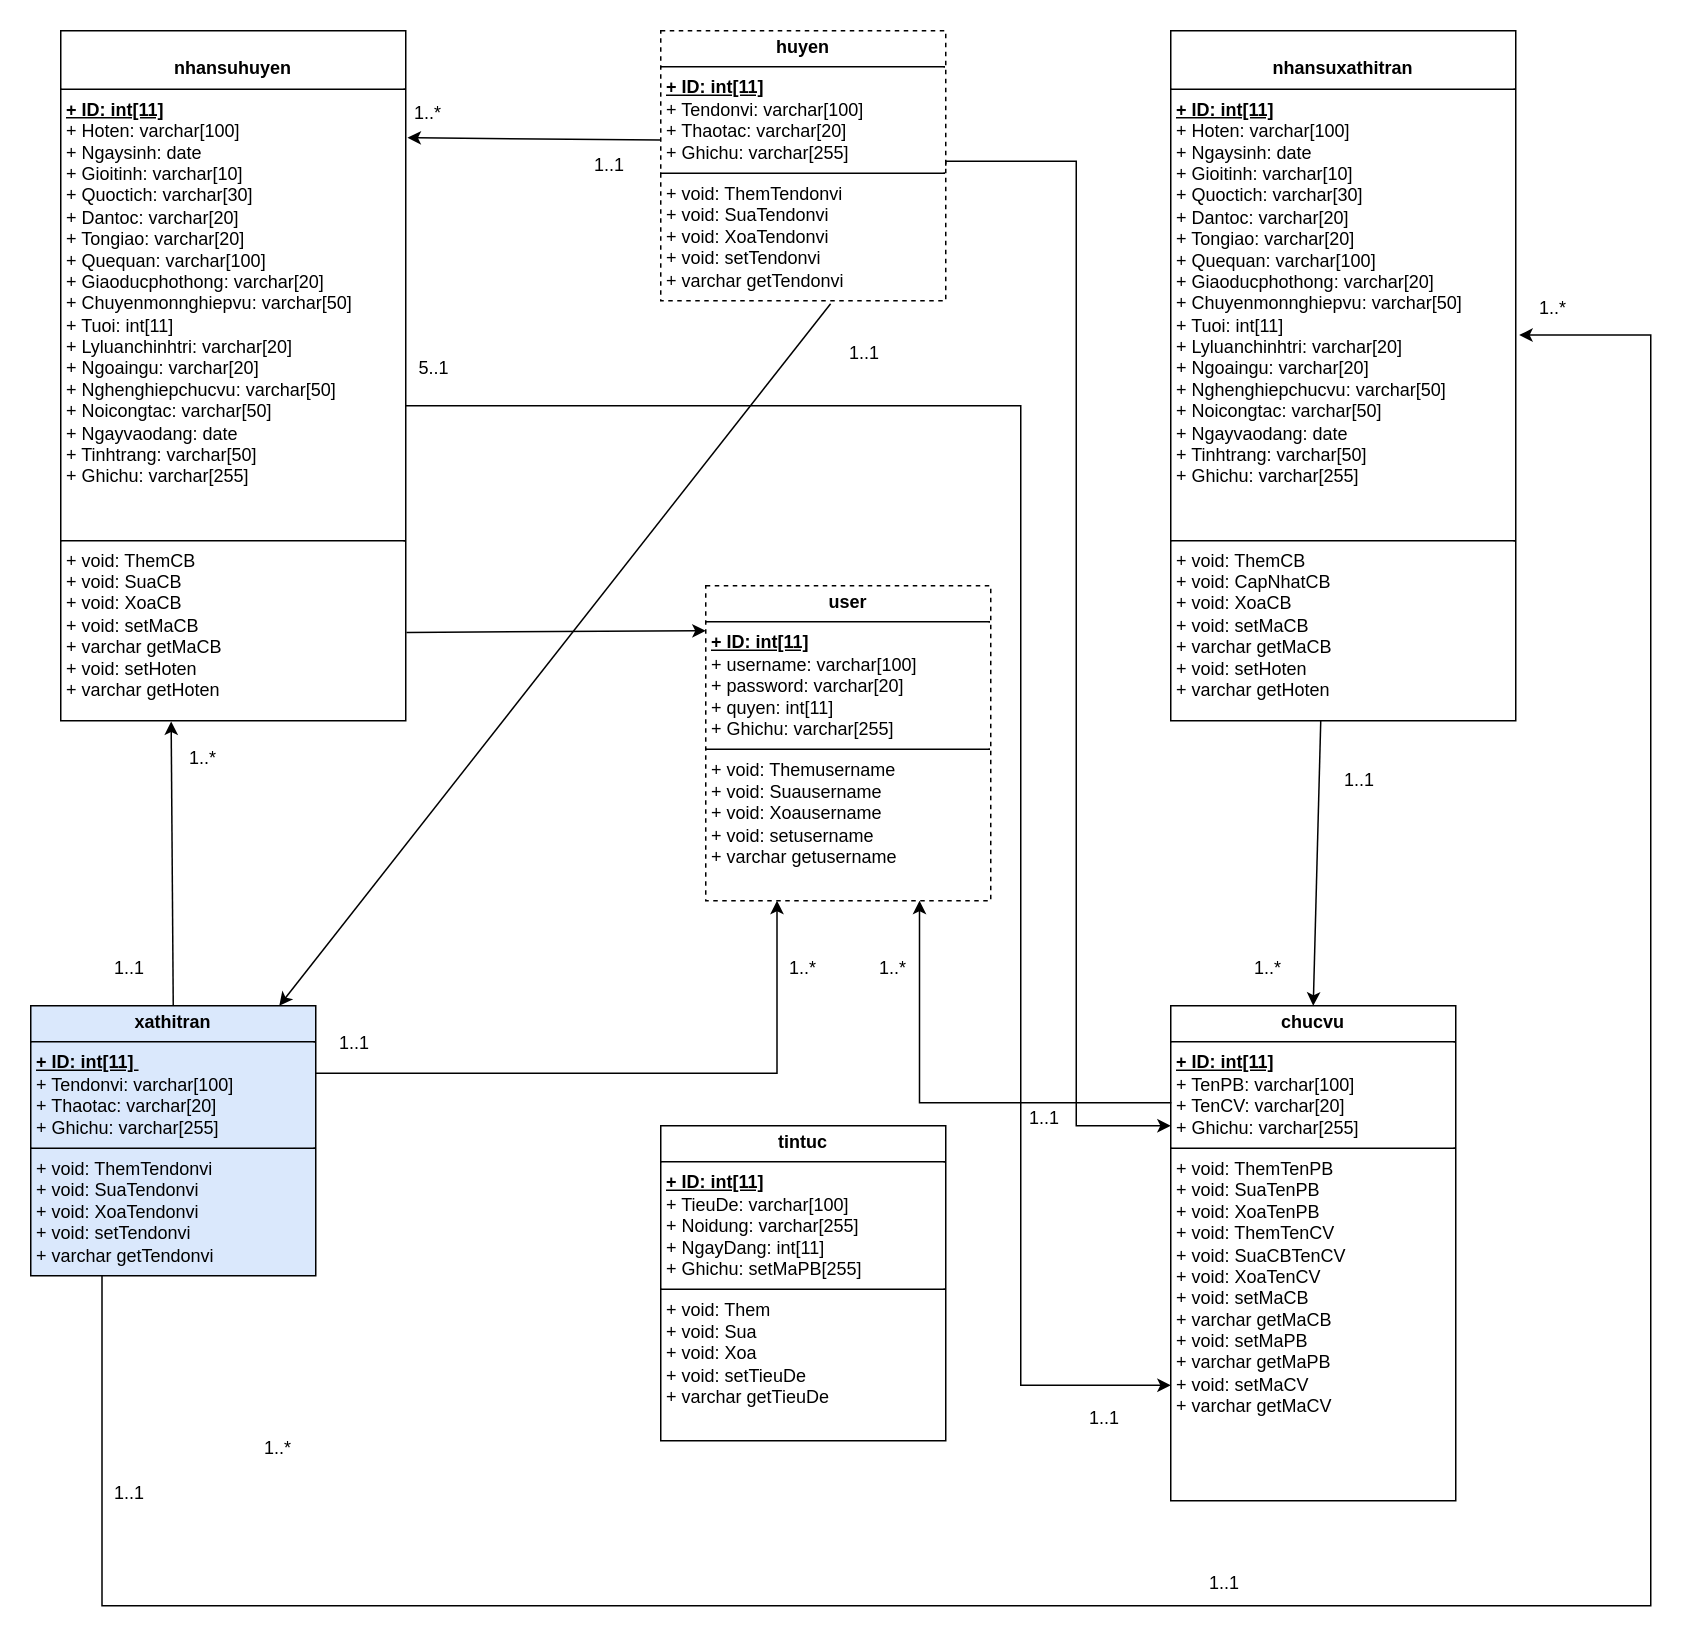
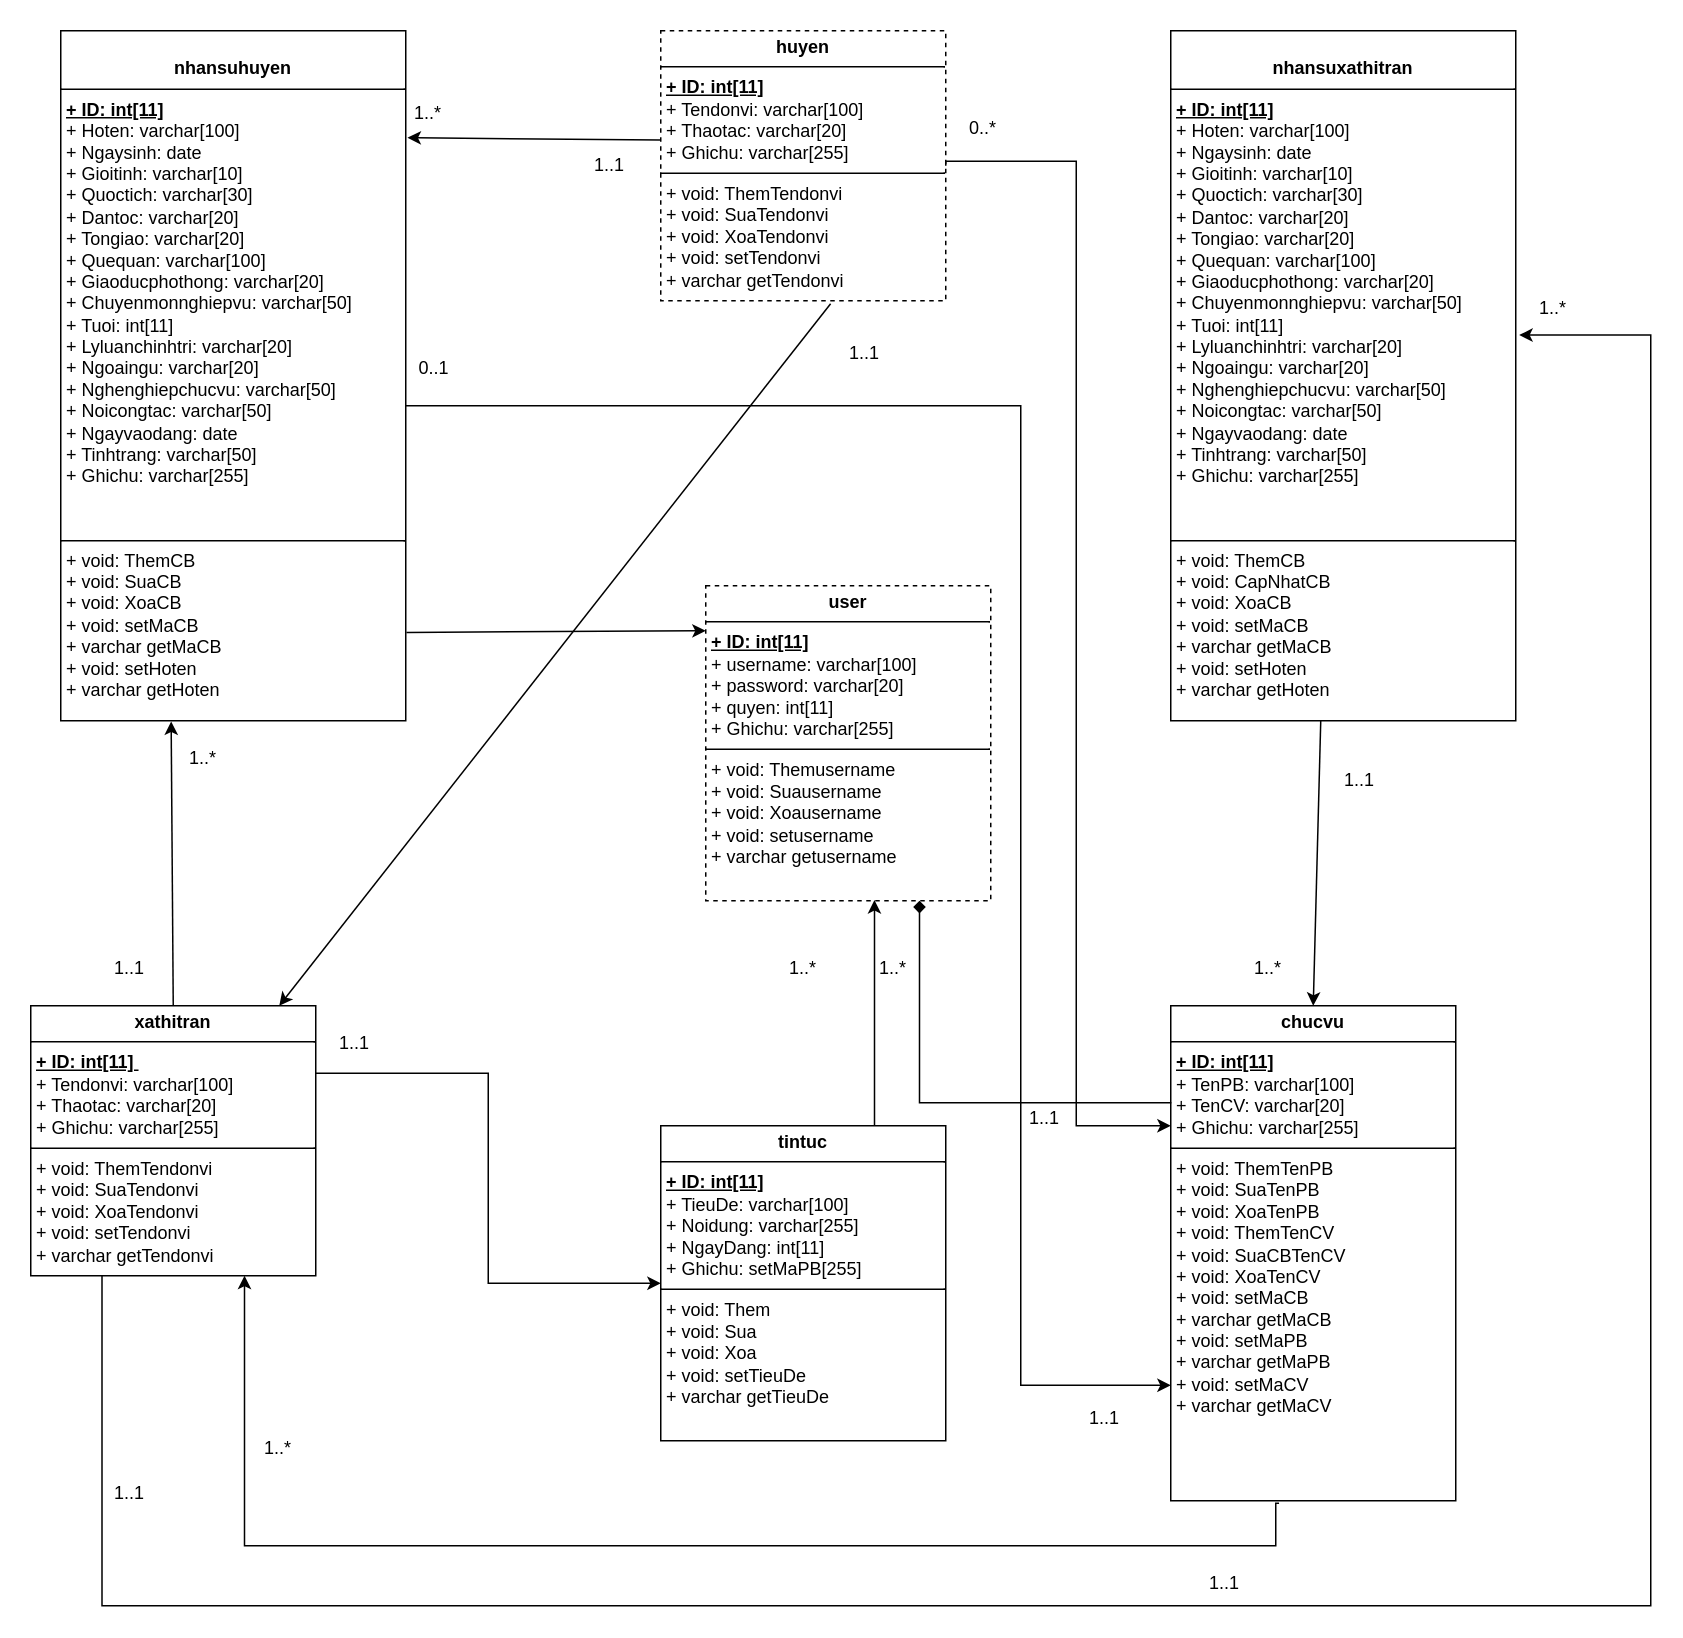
node "0..*": added
node "5..1": label "5..1" -> "0..1"
edge "chucvu + ID: int[11] + TenPB: varchar[100] + TenCV: varchar[20] + Ghichu: varchar[255] + void: ThemTenPB + void: SuaTenPB + void: XoaTenPB + void: ThemTenCV + void: SuaCBTenCV + void: XoaTenCV + void: setMaCB + varchar getMaCB + void: setMaPB + varchar getMaPB + void: setMaCV + varchar getMaCV" -> "user + ID: int[11] + username: varchar[100] + password: varchar[20] + quyen: int[11] + Ghichu: varchar[255] + void: Themusername + void: Suausername + void: Xoausername + void: setusername + varchar getusername": arrowhead classic -> diamond
edge "tintuc + ID: int[11] + TieuDe: varchar[100] + Noidung: varchar[255] + NgayDang: int[11] + Ghichu: setMaPB[255] + void: Them + void: Sua + void: Xoa + void: setTieuDe + varchar getTieuDe" -> "user + ID: int[11] + username: varchar[100] + password: varchar[20] + quyen: int[11] + Ghichu: varchar[255] + void: Themusername + void: Suausername + void: Xoausername + void: setusername + varchar getusername": added
edge "xathitran + ID: int[11] + Tendonvi: varchar[100] + Thaotac: varchar[20] + Ghichu: varchar[255] + void: ThemTendonvi + void: SuaTendonvi + void: XoaTendonvi + void: setTendonvi + varchar getTendonvi" -> "user + ID: int[11] + username: varchar[100] + password: varchar[20] + quyen: int[11] + Ghichu: varchar[255] + void: Themusername + void: Suausername + void: Xoausername + void: setusername + varchar getusername": now "xathitran + ID: int[11] + Tendonvi: varchar[100] + Thaotac: varchar[20] + Ghichu: varchar[255] + void: ThemTendonvi + void: SuaTendonvi + void: XoaTendonvi + void: setTendonvi + varchar getTendonvi" -> "tintuc + ID: int[11] + TieuDe: varchar[100] + Noidung: varchar[255] + NgayDang: int[11] + Ghichu: setMaPB[255] + void: Them + void: Sua + void: Xoa + void: setTieuDe + varchar getTieuDe"
node "xathitran + ID: int[11] + Tendonvi: varchar[100] + Thaotac: varchar[20] + Ghichu: varchar[255] + void: ThemTendonvi + void: SuaTendonvi + void: XoaTendonvi + void: setTendonvi + varchar getTendonvi": fillcolor #dae8fc -> #ffffff
edge "chucvu + ID: int[11] + TenPB: varchar[100] + TenCV: varchar[20] + Ghichu: varchar[255] + void: ThemTenPB + void: SuaTenPB + void: XoaTenPB + void: ThemTenCV + void: SuaCBTenCV + void: XoaTenCV + void: setMaCB + varchar getMaCB + void: setMaPB + varchar getMaPB + void: setMaCV + varchar getMaCV" -> "xathitran + ID: int[11] + Tendonvi: varchar[100] + Thaotac: varchar[20] + Ghichu: varchar[255] + void: ThemTendonvi + void: SuaTendonvi + void: XoaTendonvi + void: setTendonvi + varchar getTendonvi": added
